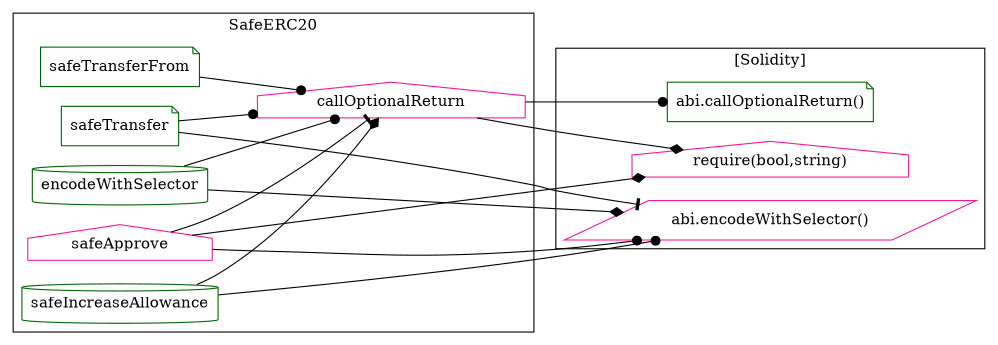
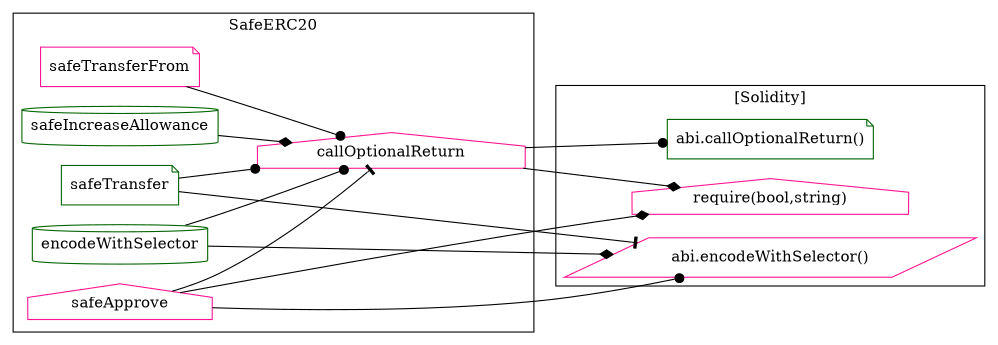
node "safeTransferFrom": color darkgreen -> deeppink
edge "safeIncreaseAllowance" -> "abi.encodeWithSelector()": removed
